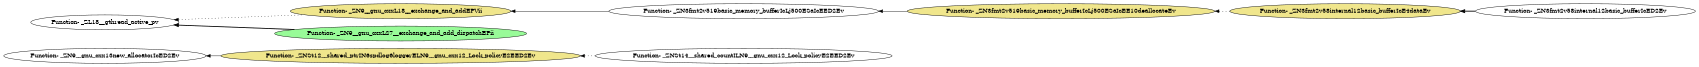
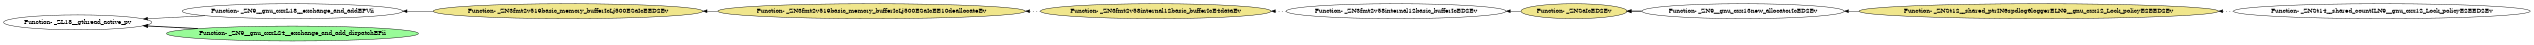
node "Function- _ZN9__gnu_cxxL18__exchange_and_addEPVii": fillcolor khaki -> white
node "Function- _ZN3fmt2v519basic_memory_bufferIcLj500ESaIcEED2Ev": fillcolor white -> khaki
edge "Function- _ZN3fmt2v58internal12basic_bufferIcED2Ev" -> "Function- _ZN3fmt2v58internal12basic_bufferIcE4dataEv": style bold -> dotted
node "Function- _ZNSaIcED2Ev": added
edge "Function- _ZN9__gnu_cxxL18__exchange_and_addEPVii" -> "Function- _ZL18__gthread_active_pv": style dotted -> solid
node "Function- _ZN9__gnu_cxxL27__exchange_and_add_dispatchEPii": label "Function- _ZN9__gnu_cxxL27__exchange_and_add_dispatchEPii" -> "Function- _ZN9__gnu_cxxL24__exchange_and_add_dispatchEPii"
